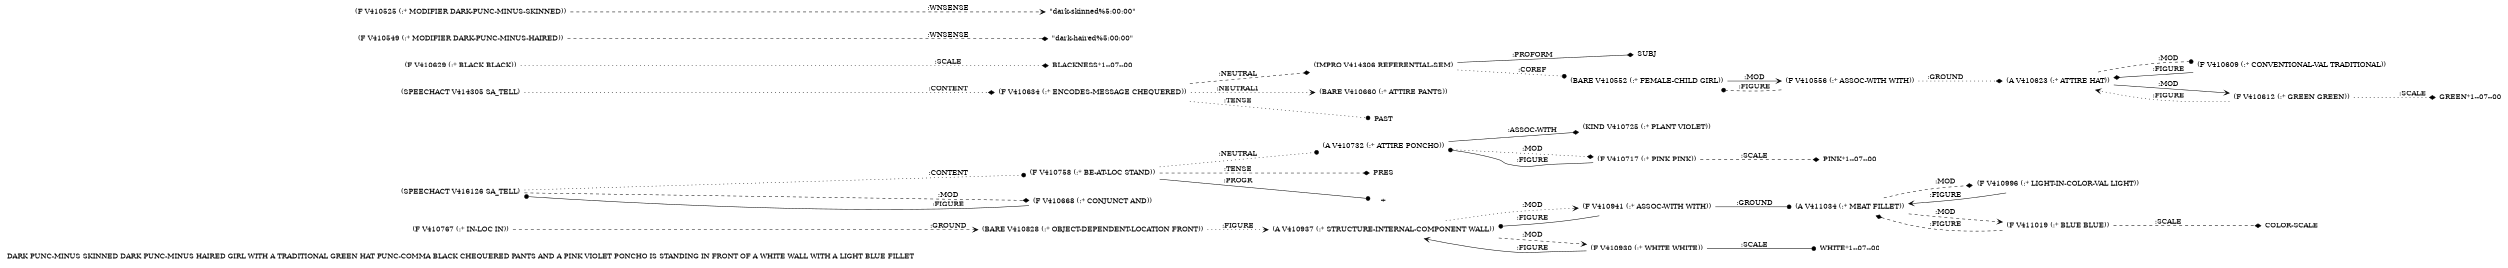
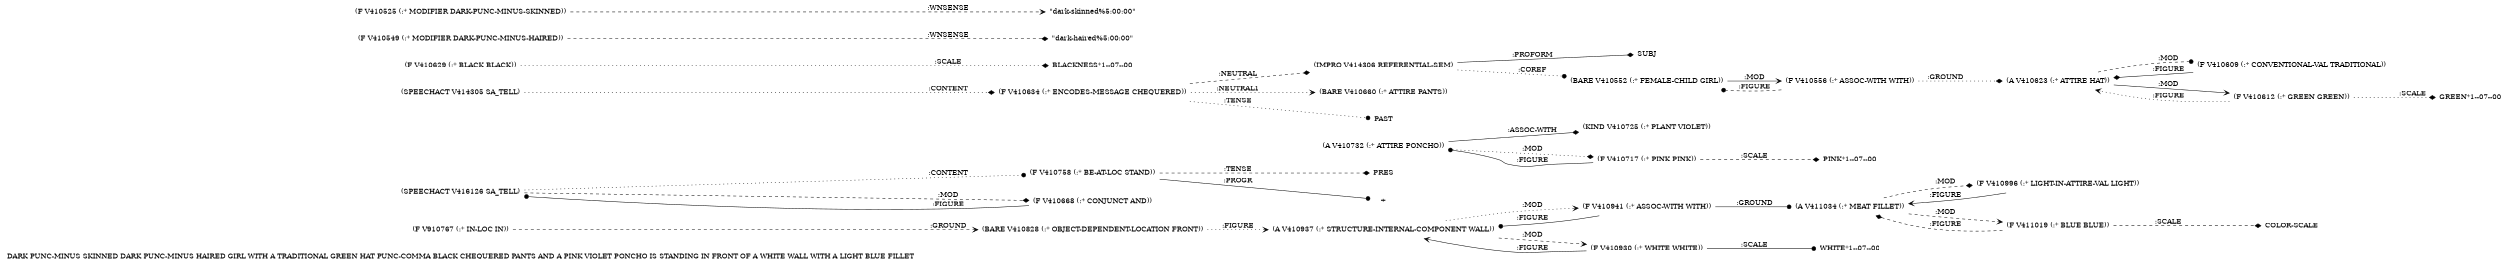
edge "(F V410758 (:* BE-AT-LOC STAND))" -> "(A V410732 (:* ATTIRE PONCHO))": removed, label ":NEUTRAL"
node "(F V410996 (:* LIGHT-IN-COLOR-VAL LIGHT))": label "(F V410996 (:* LIGHT-IN-COLOR-VAL LIGHT))" -> "(F V410996 (:* LIGHT-IN-ATTIRE-VAL LIGHT))"
node "(F V410767 (:* IN-LOC IN))": label "(F V410767 (:* IN-LOC IN))" -> "(F V910767 (:* IN-LOC IN))"
